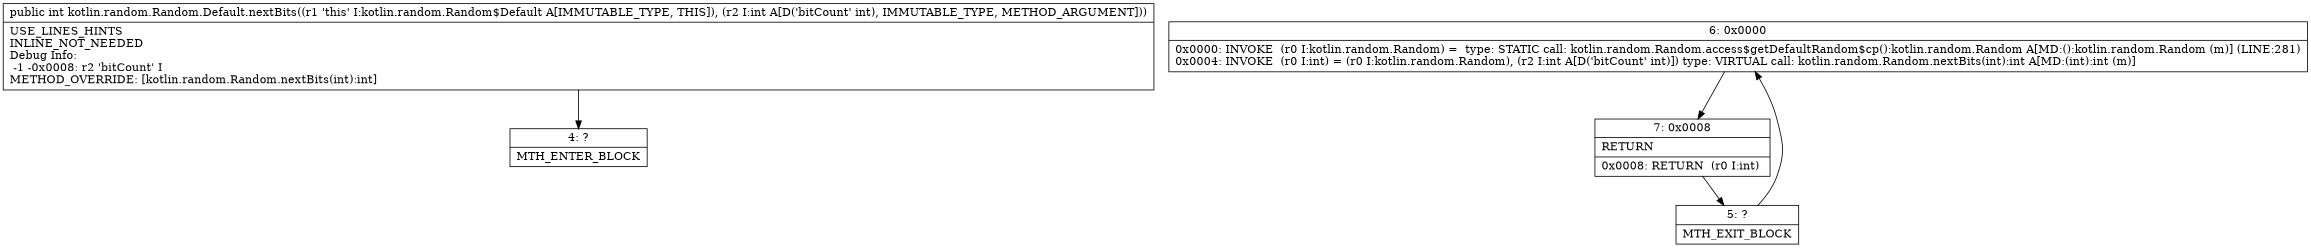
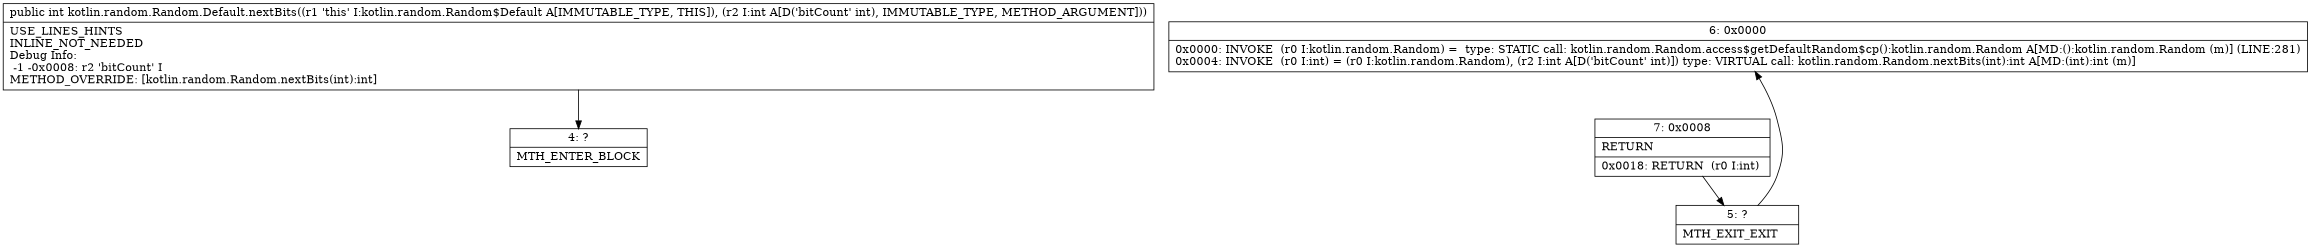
edge "6: 0x0000" -> "7: 0x0008": removed
node "7: 0x0008": text "0x0008: RETURN  (r0 I:int)" -> "0x0018: RETURN  (r0 I:int)"
node "5: ?": text "MTH_EXIT_BLOCK" -> "MTH_EXIT_EXIT"
